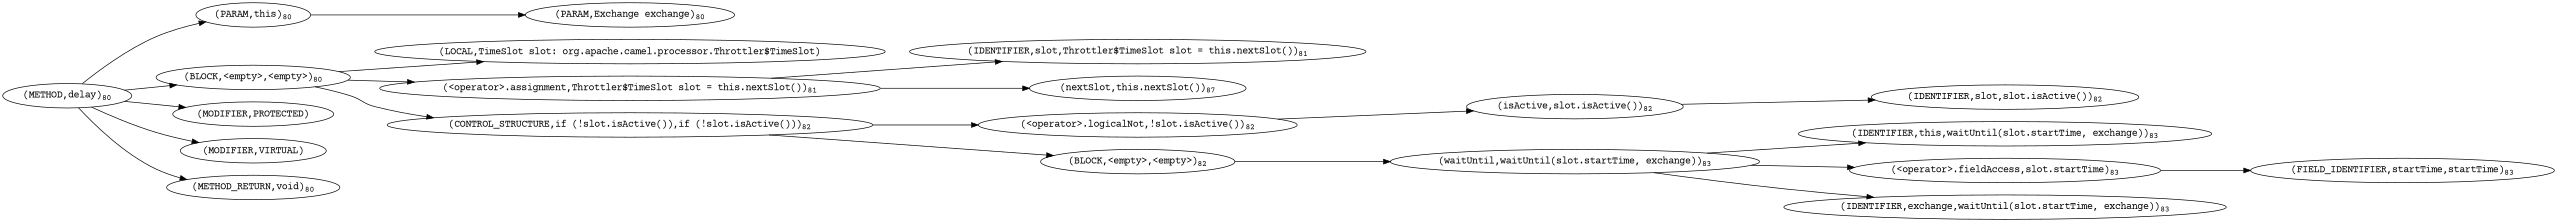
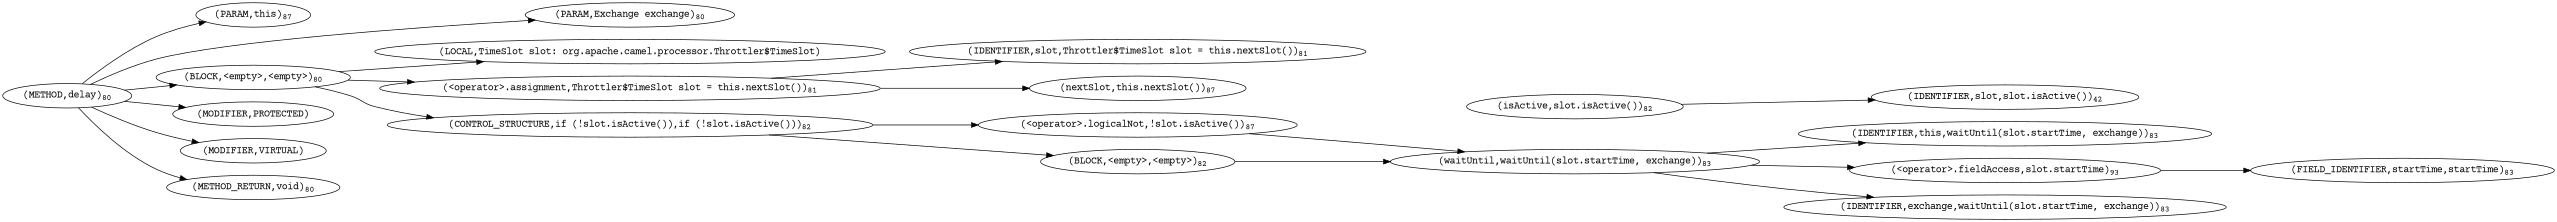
node "(PARAM,this)": text "80" -> "87"
edge "(PARAM,this)" -> "(PARAM,Exchange exchange)": now "(METHOD,delay)" -> "(PARAM,Exchange exchange)"
node "(IDENTIFIER,slot,slot.isActive())": text "82" -> "42"
edge "(<operator>.logicalNot,!slot.isActive())" -> "(isActive,slot.isActive())": now "(<operator>.logicalNot,!slot.isActive())" -> "(waitUntil,waitUntil(slot.startTime, exchange))"
node "(<operator>.logicalNot,!slot.isActive())": text "82" -> "87"
node "(<operator>.fieldAccess,slot.startTime)": text "83" -> "93"
